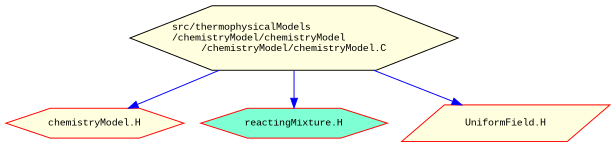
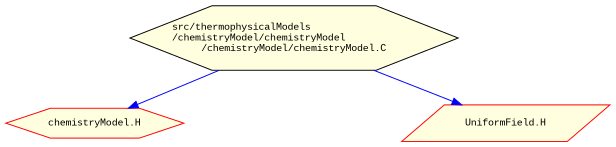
node "reactingMixture.H": removed
